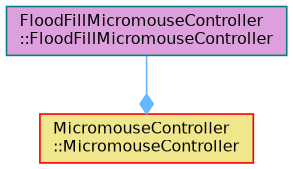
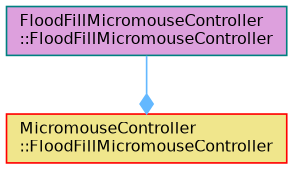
node "MicromouseController ::MicromouseController": label "MicromouseController ::MicromouseController" -> "MicromouseController ::FloodFillMicromouseController"
